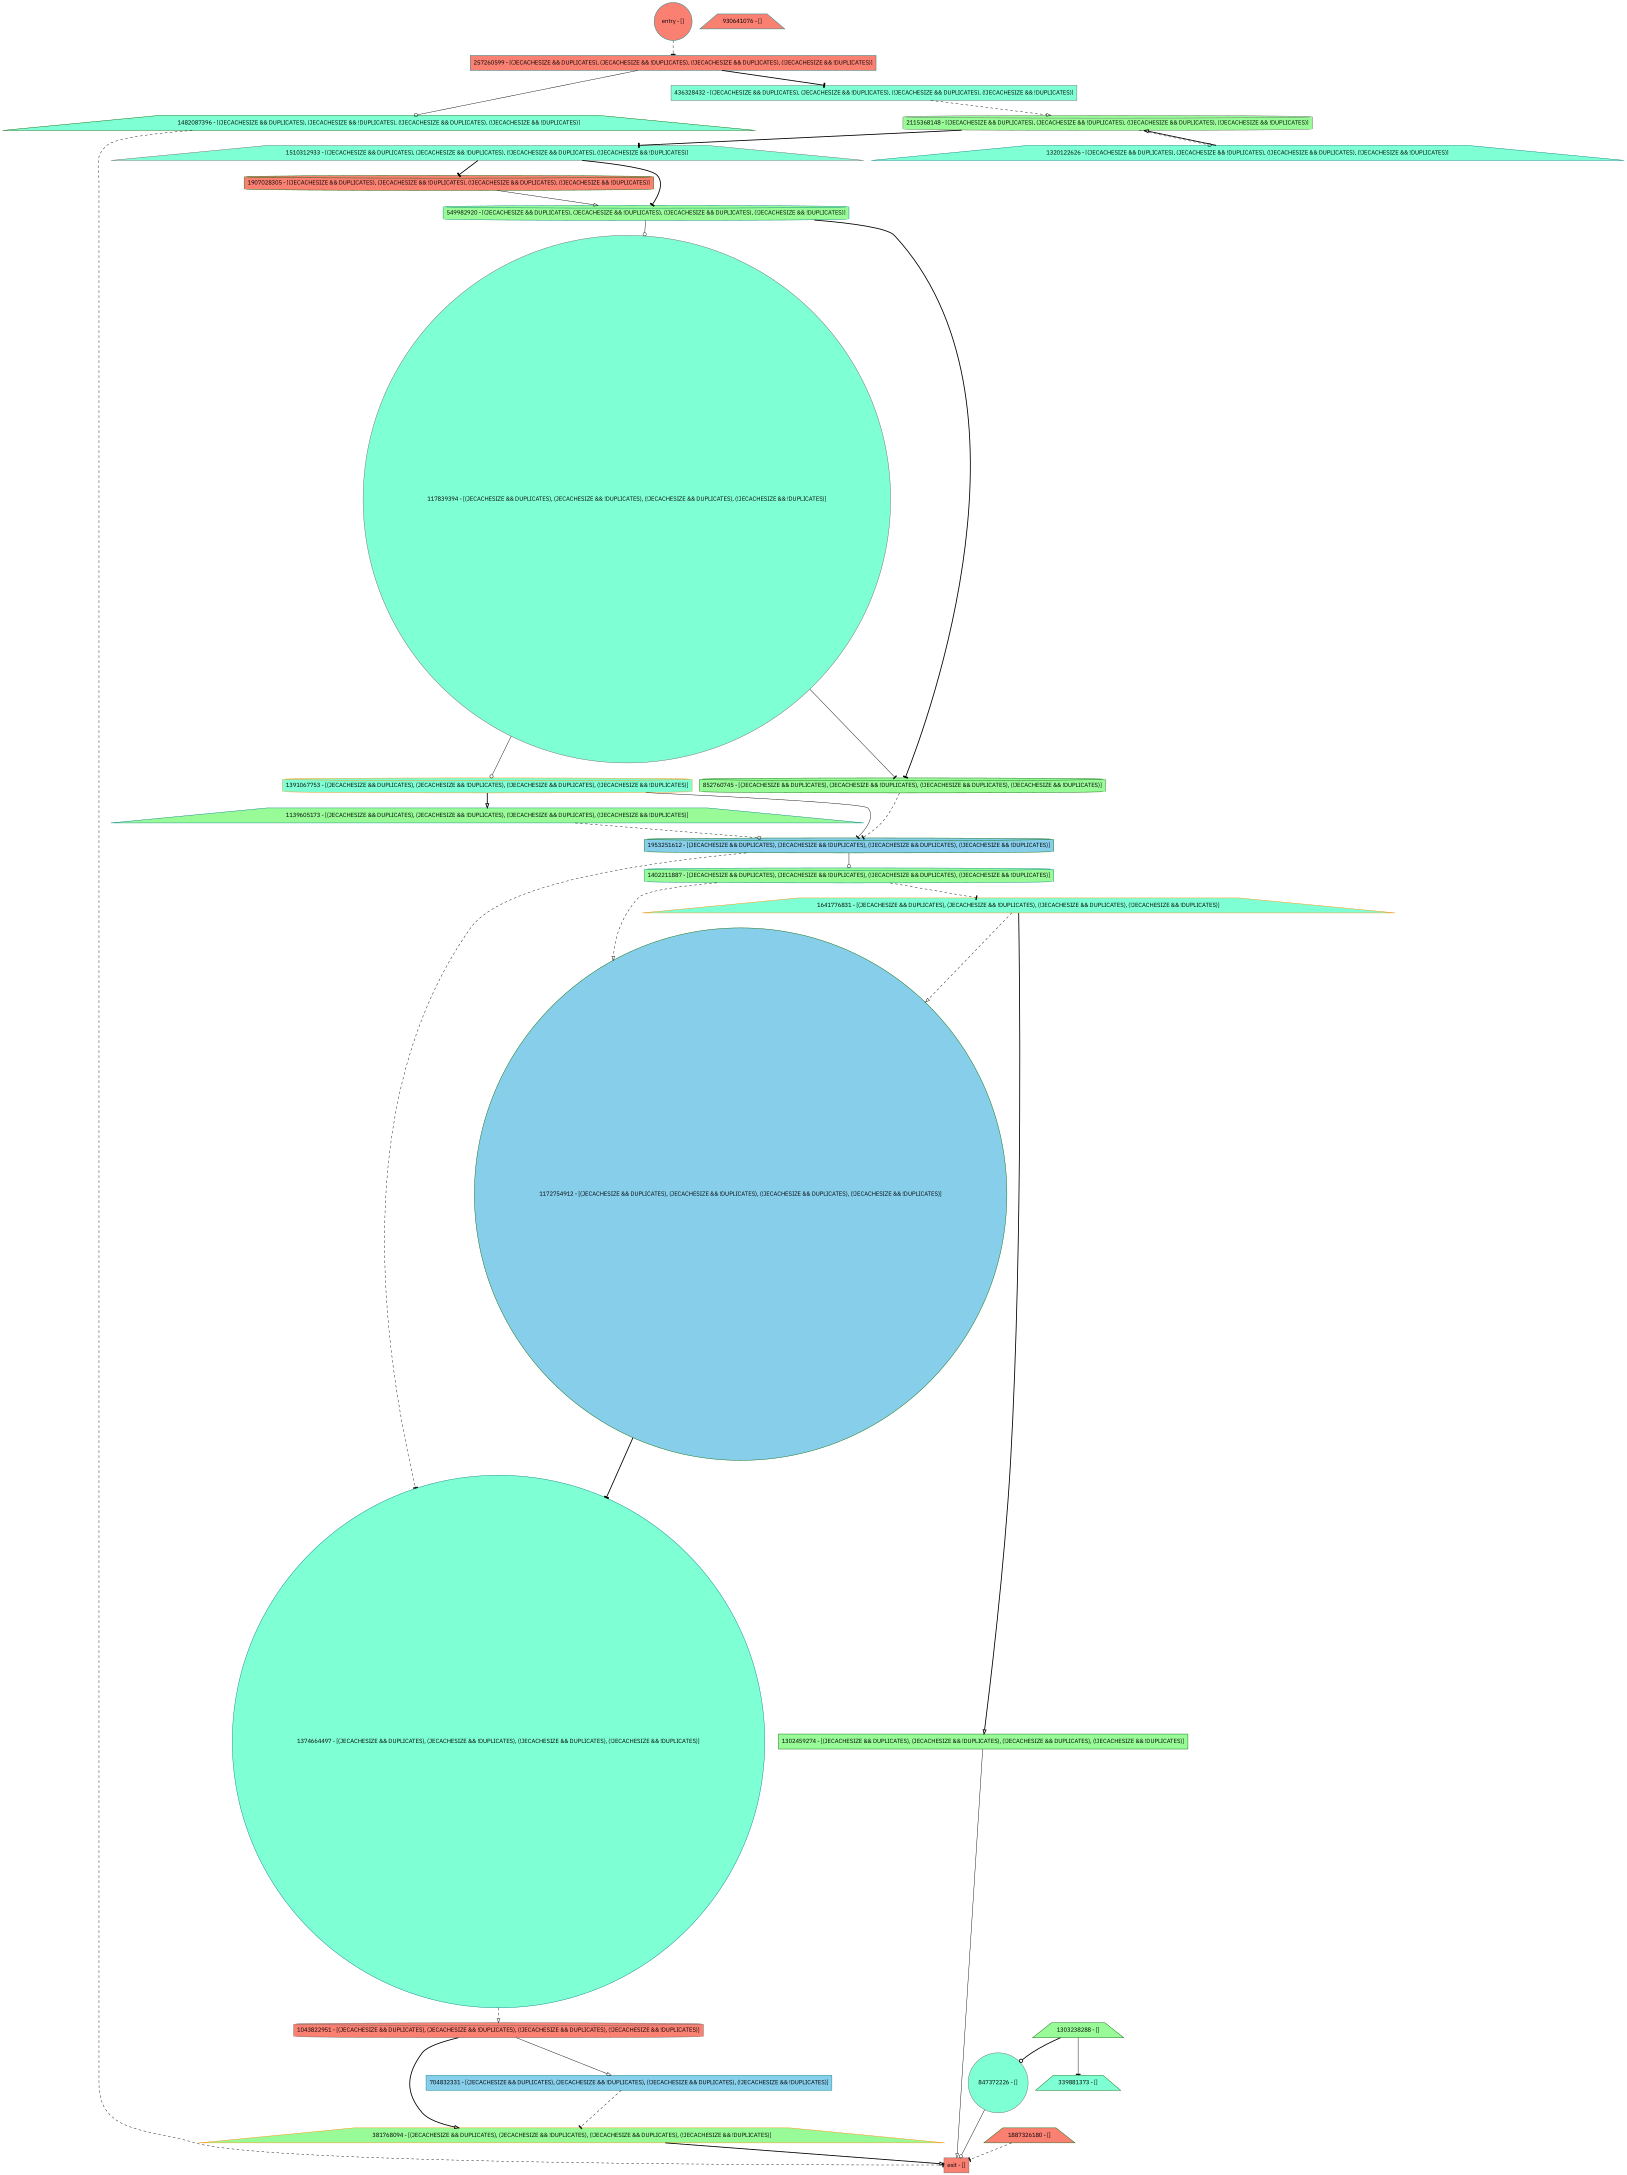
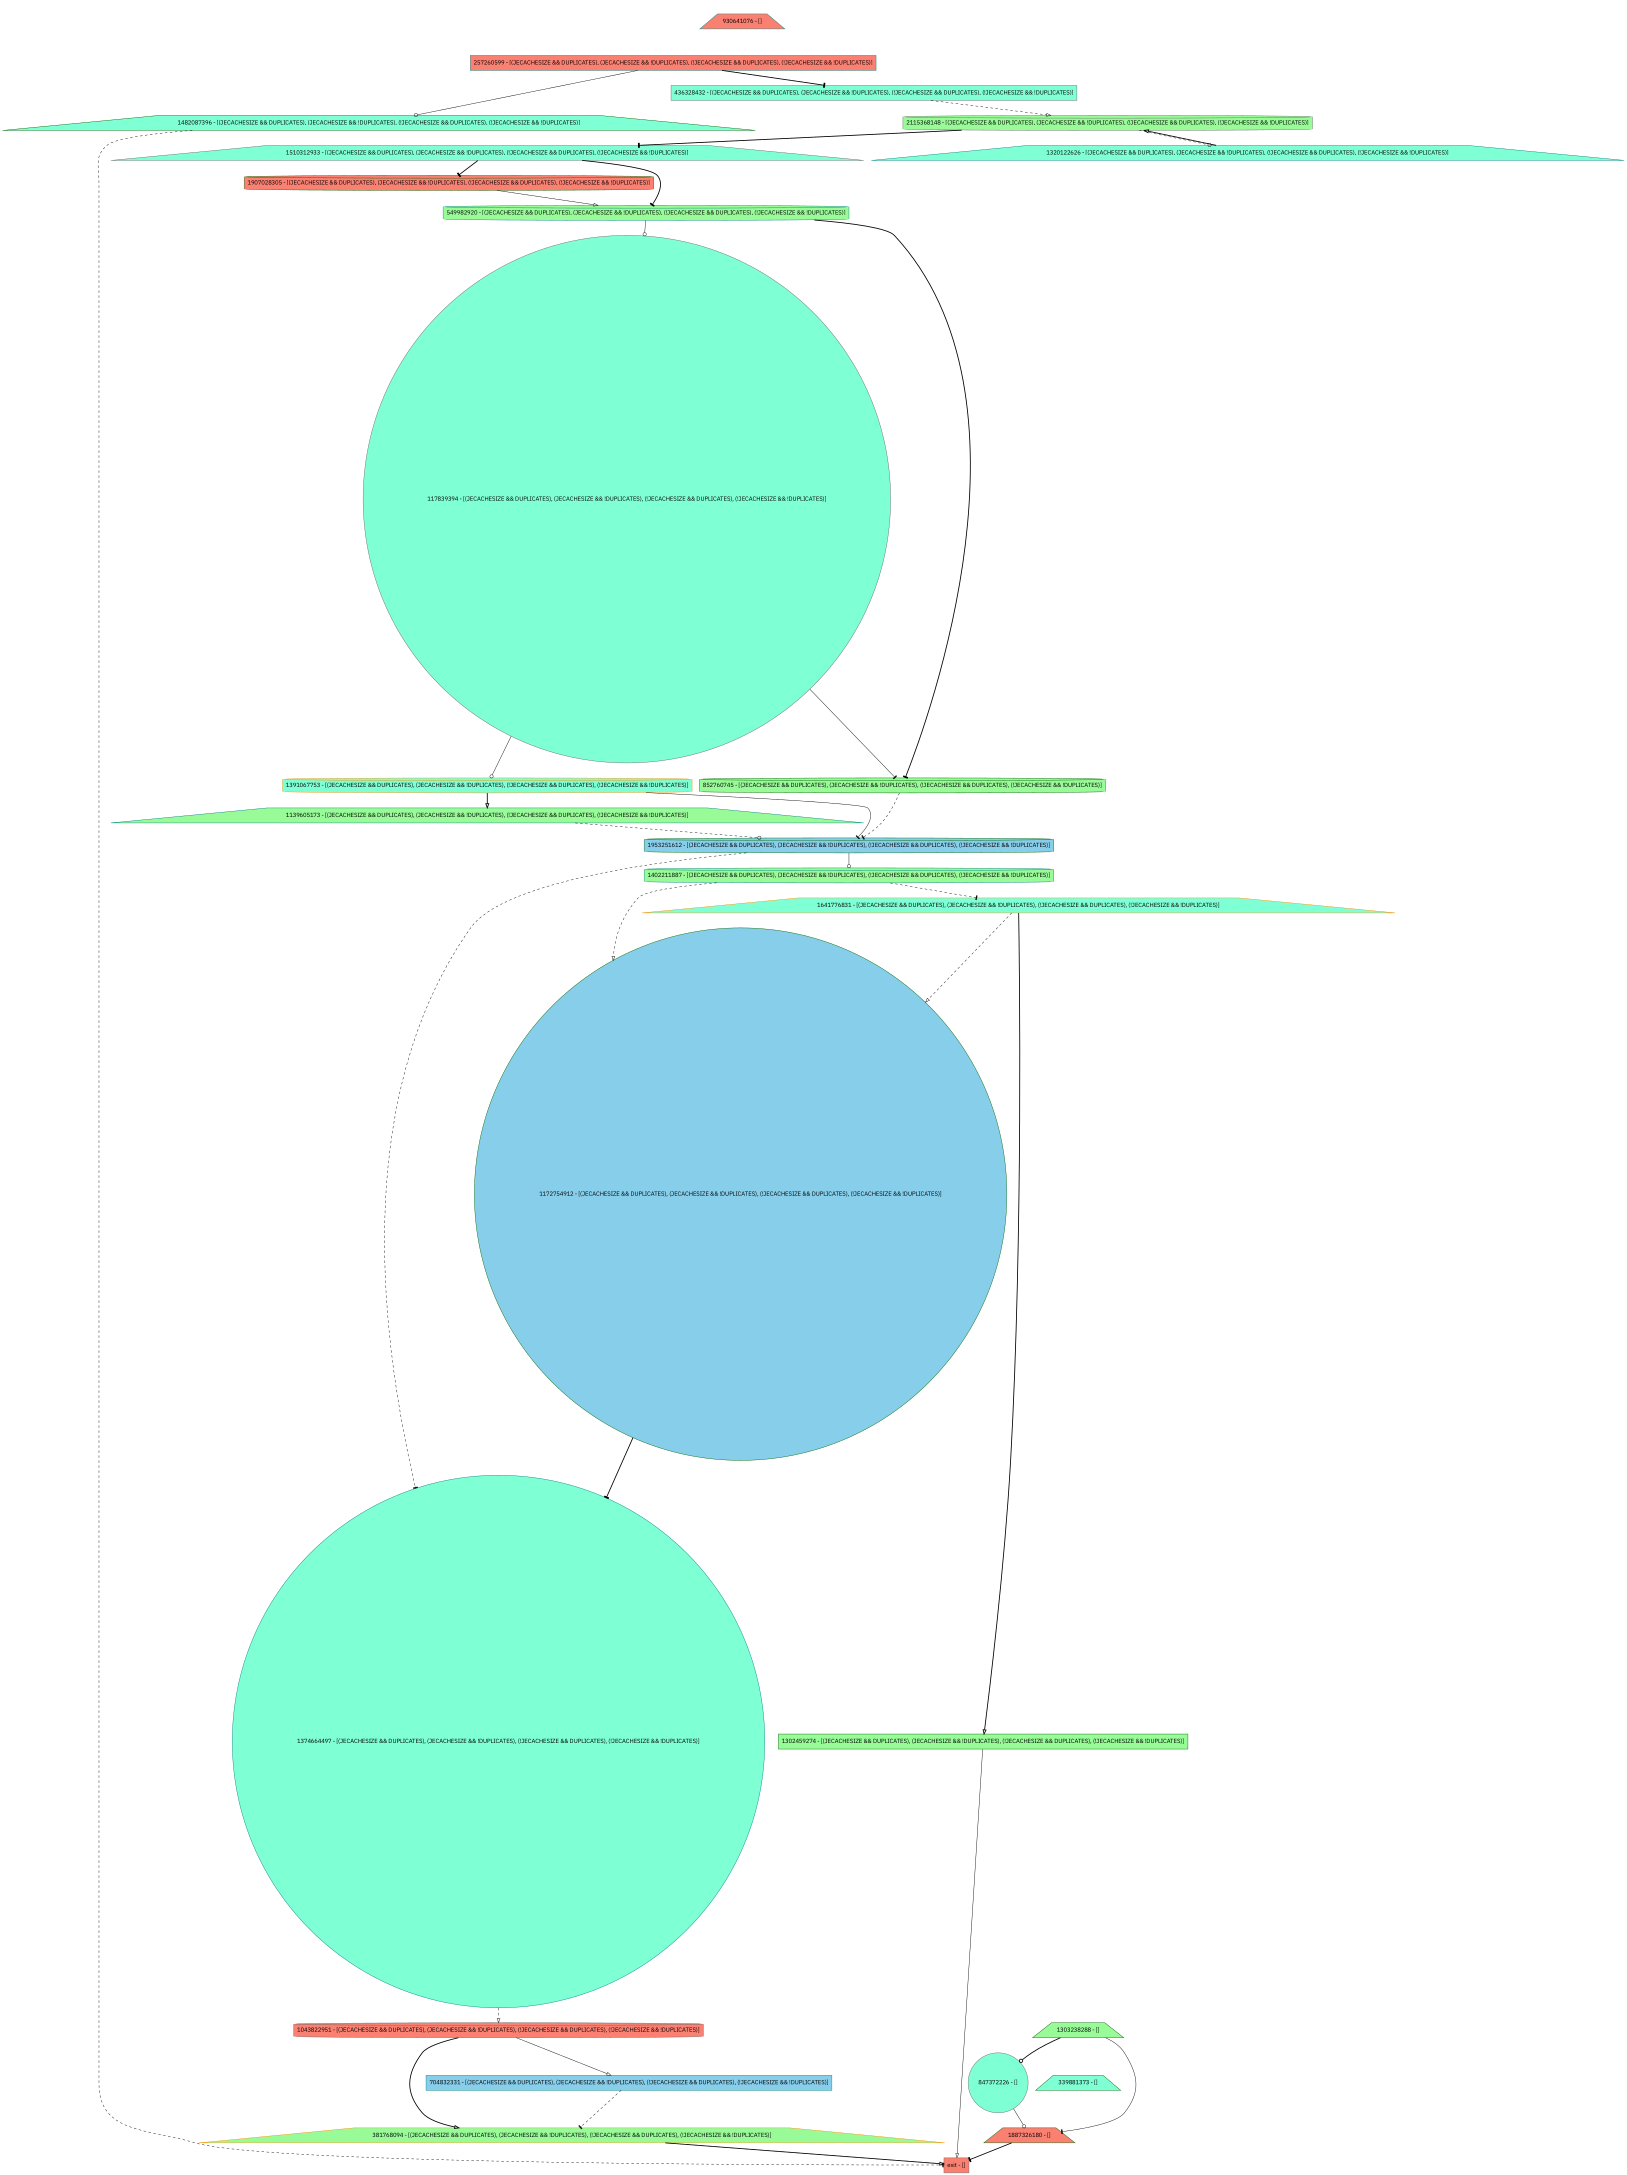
node "entry - []": removed
edge "1303238288 - []" -> "339881373 - []": now "1303238288 - []" -> "1887326180 - []"
edge "847372226 - []" -> "exit - []": now "847372226 - []" -> "1887326180 - []"
edge "1887326180 - []" -> "exit - []": style dashed -> bold
